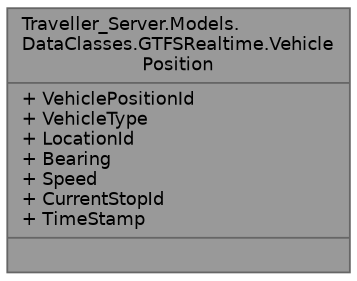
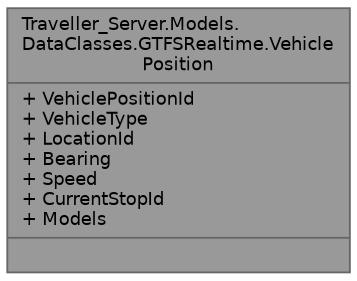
node "Traveller_Server.Models.": text "+ TimeStamp" -> "+ Models"
